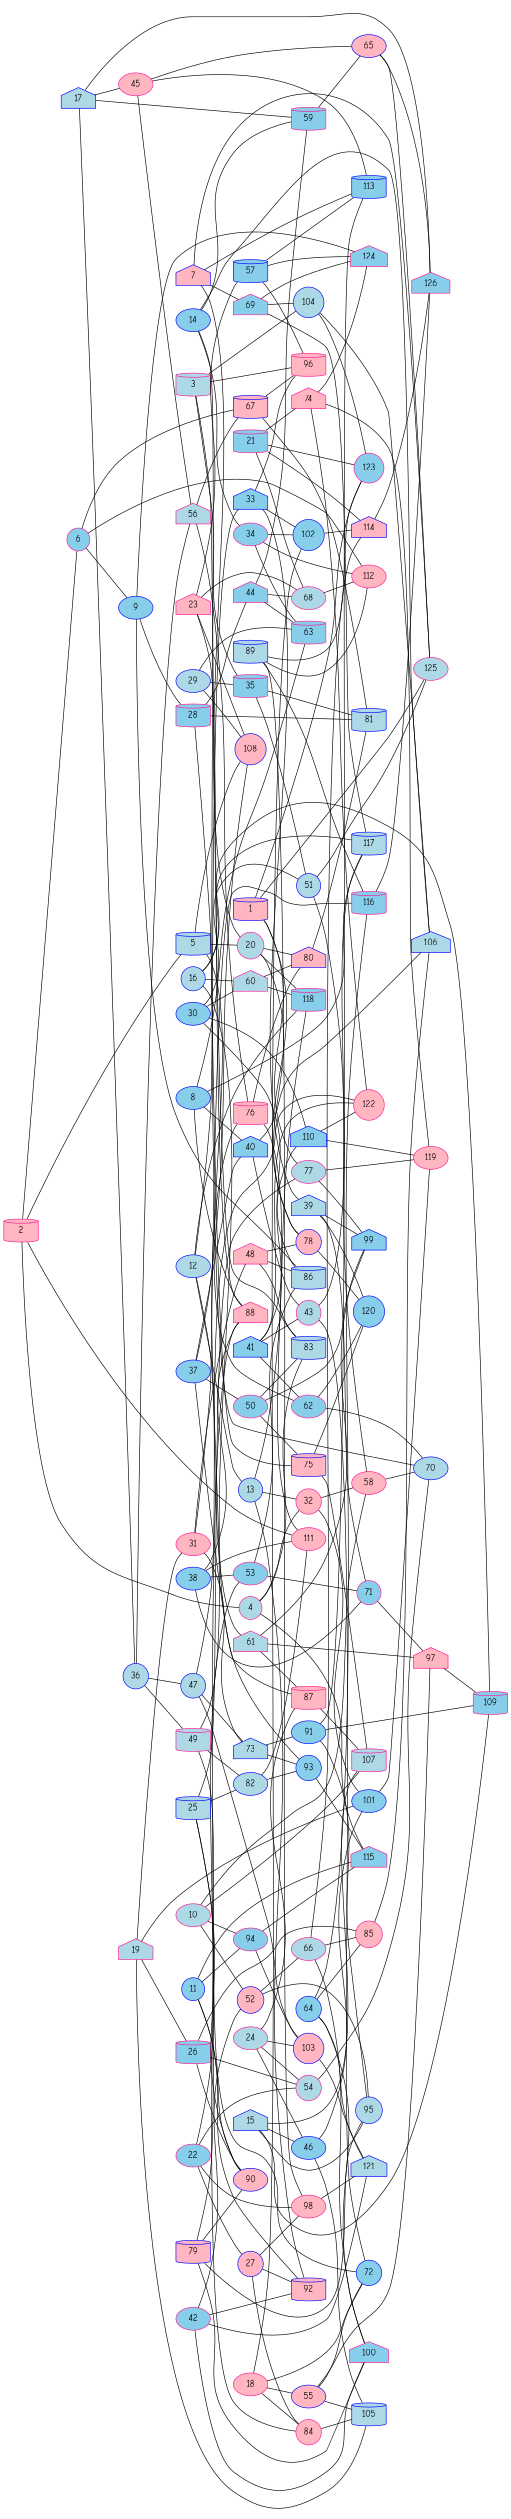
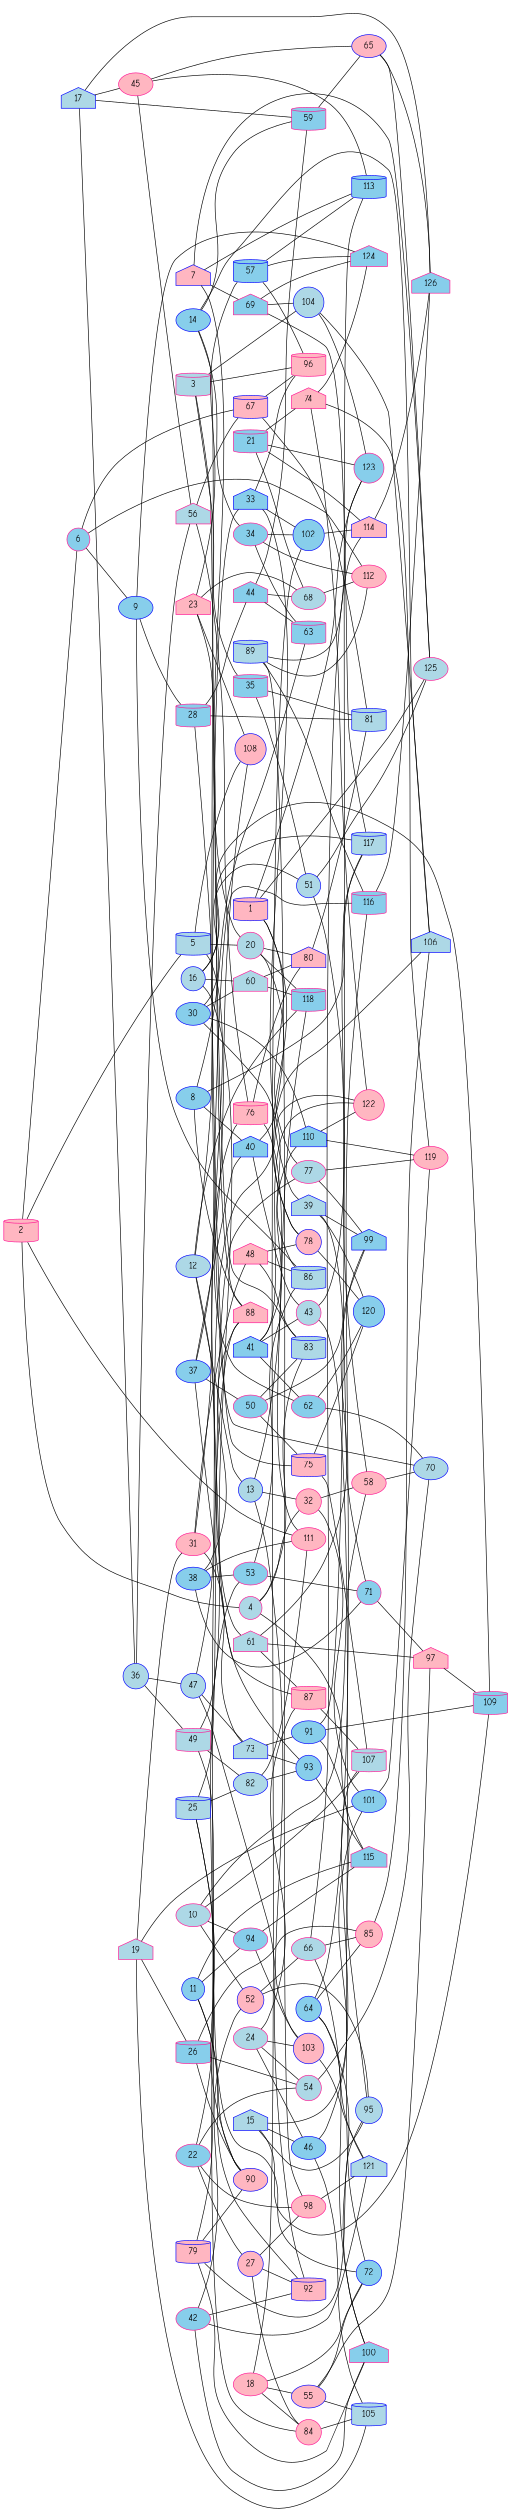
node "29": removed
